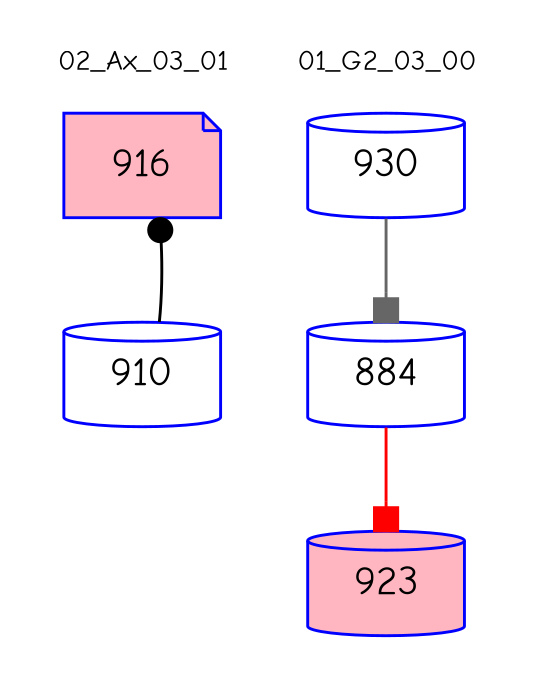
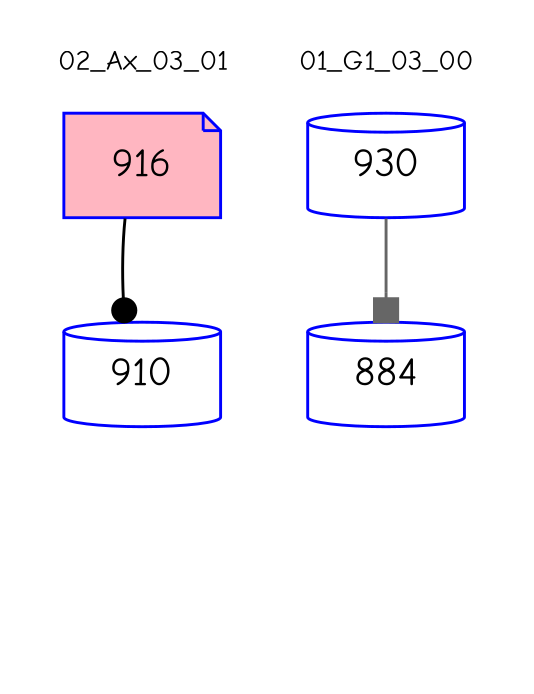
cluster "01_G2_03_00": label "01_G2_03_00" -> "01_G1_03_00"
edge "910" -> "916": reversed
node "923": removed
